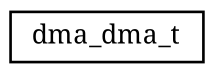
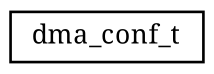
node "dma_dma_t": label "dma_dma_t" -> "dma_conf_t"
